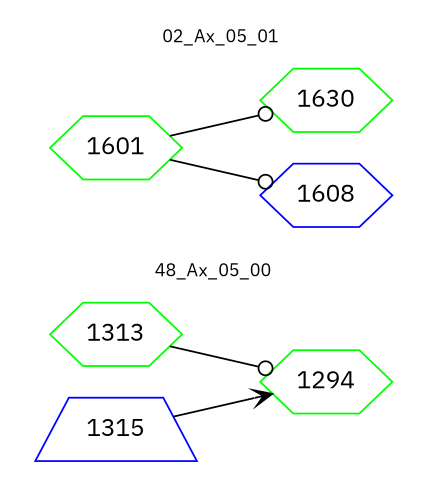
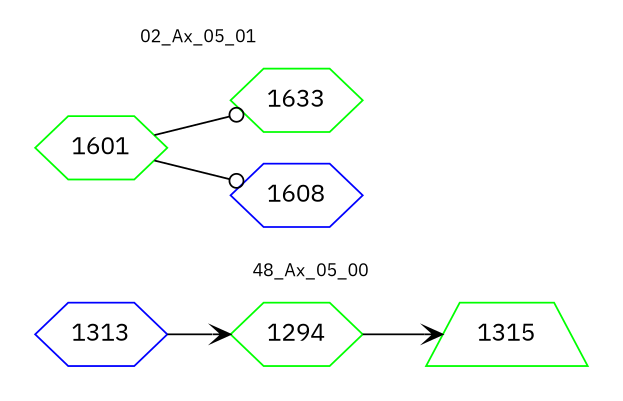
node "1630": label "1630" -> "1633"
node "1313": color green -> blue
edge "1313" -> "1294": arrowhead odot -> vee
edge "1315" -> "1294": reversed
node "1315": color blue -> green
